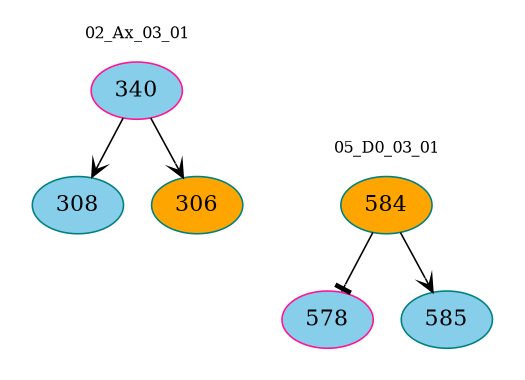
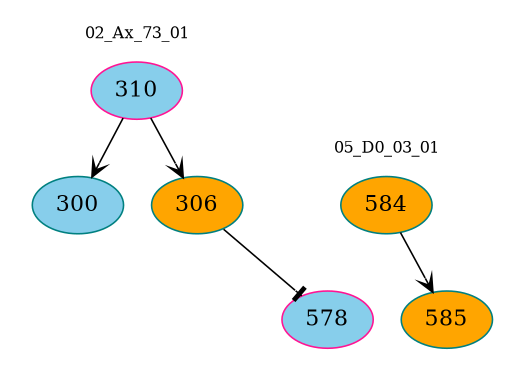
cluster "02_Ax_03_01": label "02_Ax_03_01" -> "02_Ax_73_01"
node "340": label "340" -> "310"
node "308": label "308" -> "300"
edge "584" -> "578": now "306" -> "578"
node "585": fillcolor skyblue -> orange
